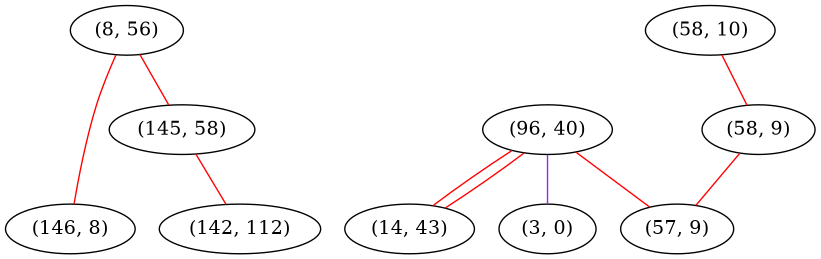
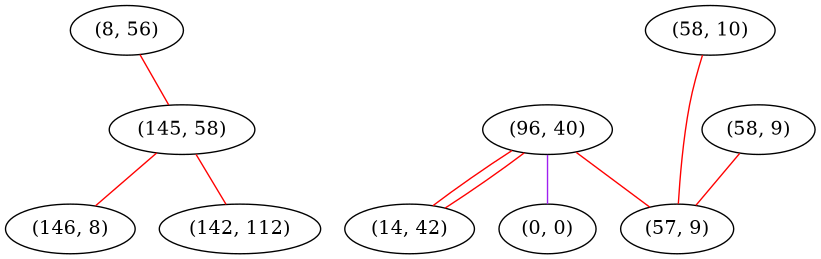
edge "(58, 10)" -- "(58, 9)": now "(58, 10)" -- "(57, 9)"
edge "(8, 56)" -- "(146, 8)": now "(145, 58)" -- "(146, 8)"
node "(14, 43)": label "(14, 43)" -> "(14, 42)"
node "(3, 0)": label "(3, 0)" -> "(0, 0)"
